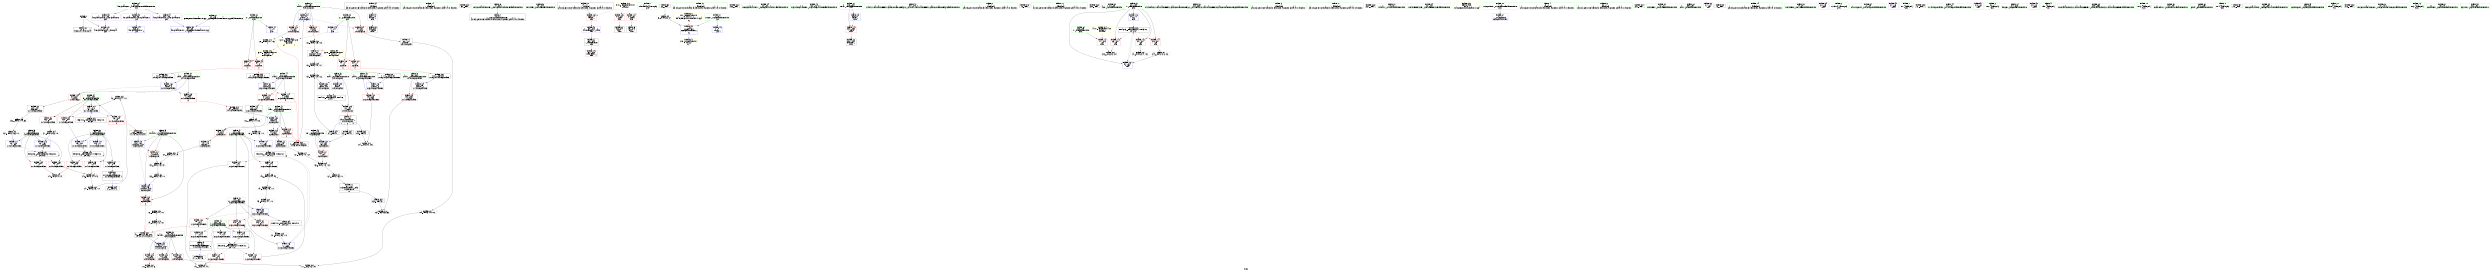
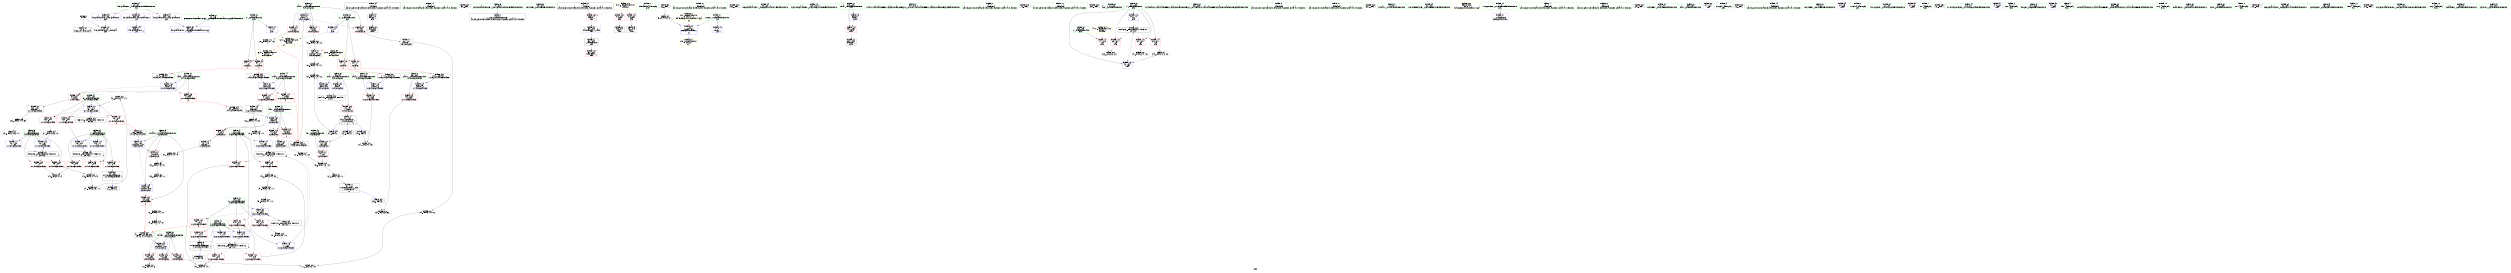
node "NodeID: 5": added
